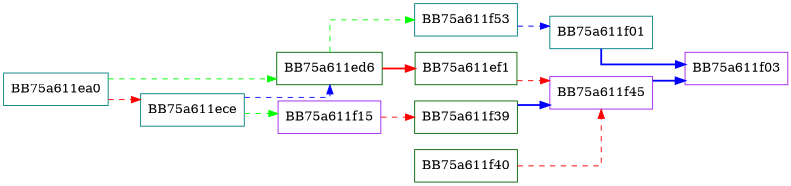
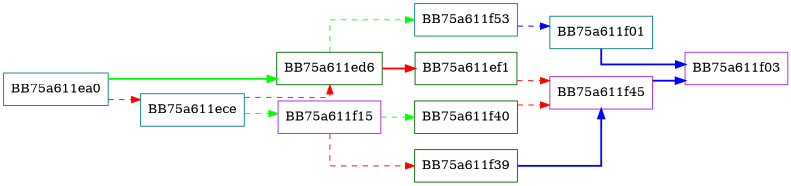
edge "BB75a611ea0" -> "BB75a611ed6": style dashed -> bold
edge "BB75a611ece" -> "BB75a611ed6": color blue -> red
edge "BB75a611f15" -> "BB75a611f40": added
